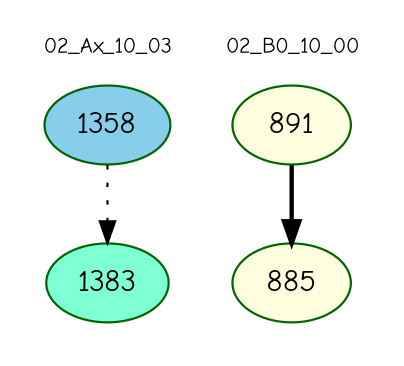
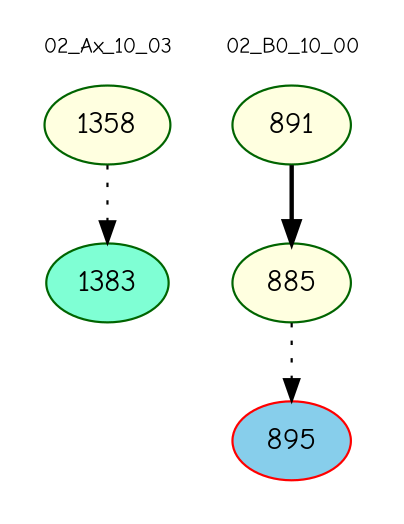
node "1358": fillcolor skyblue -> lightyellow
node "895": added
